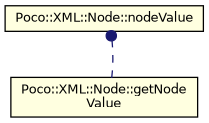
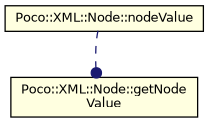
edge "Poco::XML::Node::getNode Value" -> "Poco::XML::Node::nodeValue": reversed
